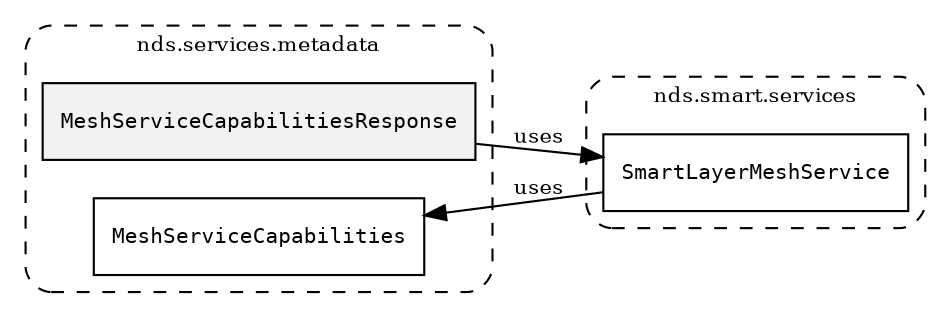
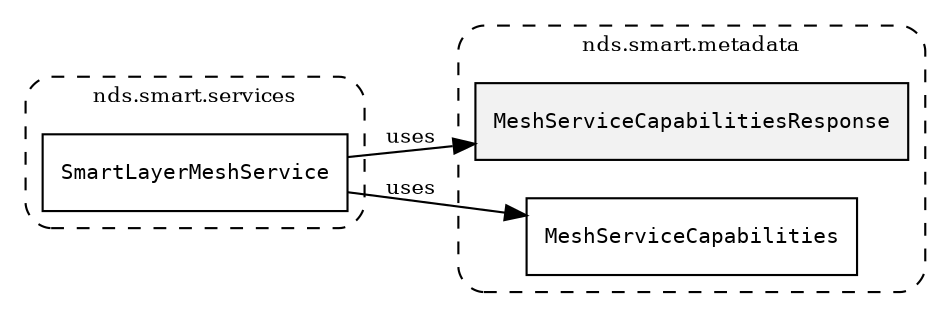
cluster "nds.services.metadata": label "nds.services.metadata" -> "nds.smart.metadata"
edge "MeshServiceCapabilitiesResponse" -> "SmartLayerMeshService": reversed
